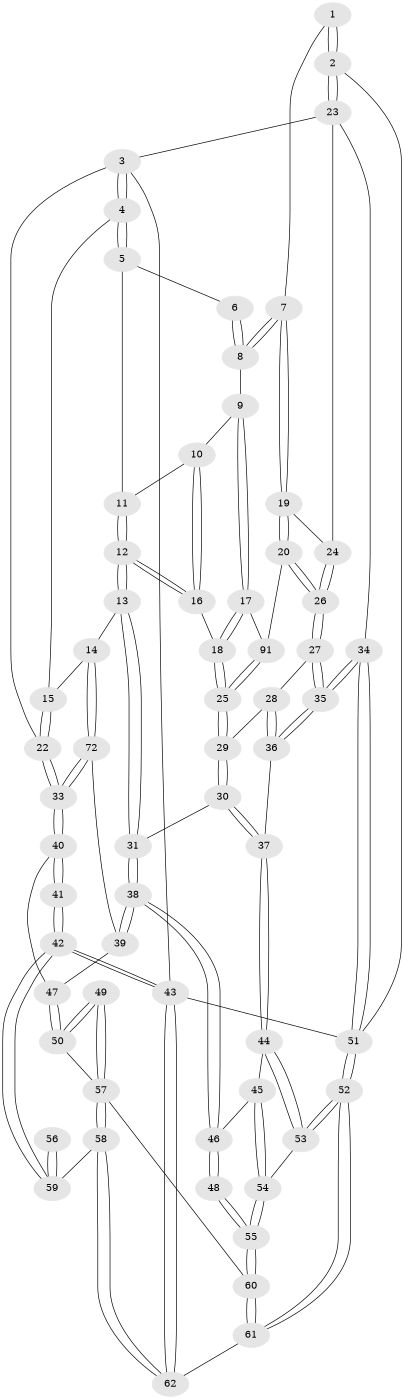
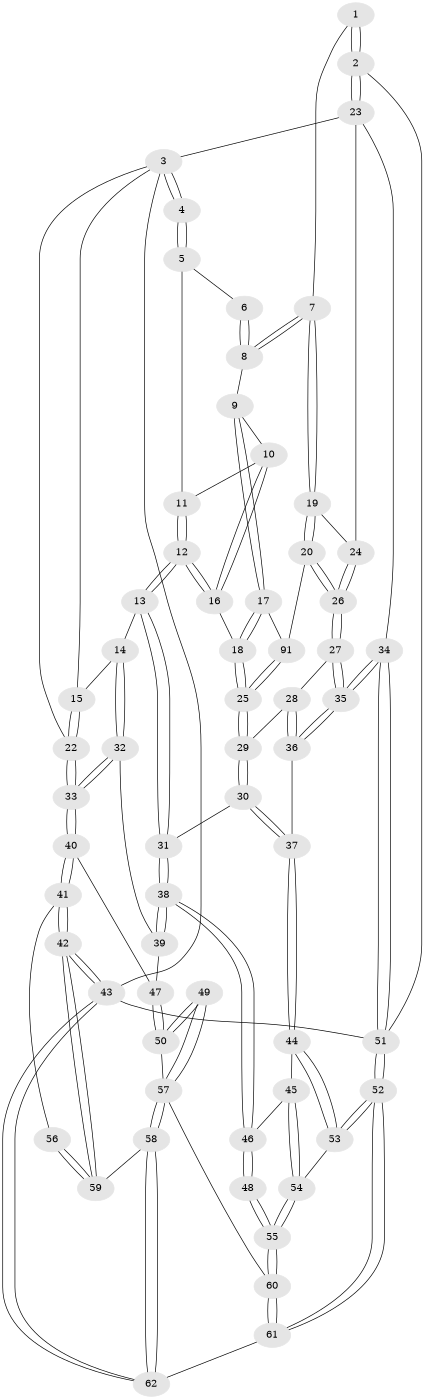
edge "4" -- "15": now "3" -- "15"
node "72": label "72" -> "32"
edge "41" -- "56": added
